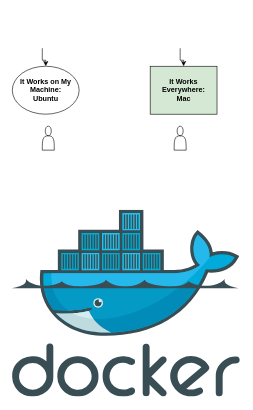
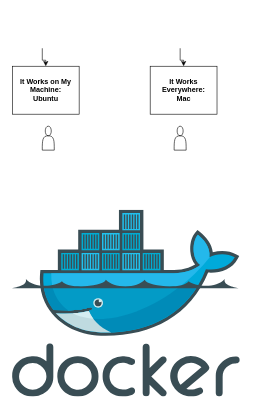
node "It Works on My Machine: Ubuntu": shape ellipse -> rectangle
node "It Works Everywhere: Mac": fillcolor #d5e8d4 -> #ffffff
